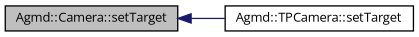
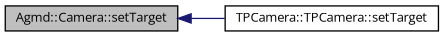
node "Agmd::TPCamera::setTarget": label "Agmd::TPCamera::setTarget" -> "TPCamera::TPCamera::setTarget"
